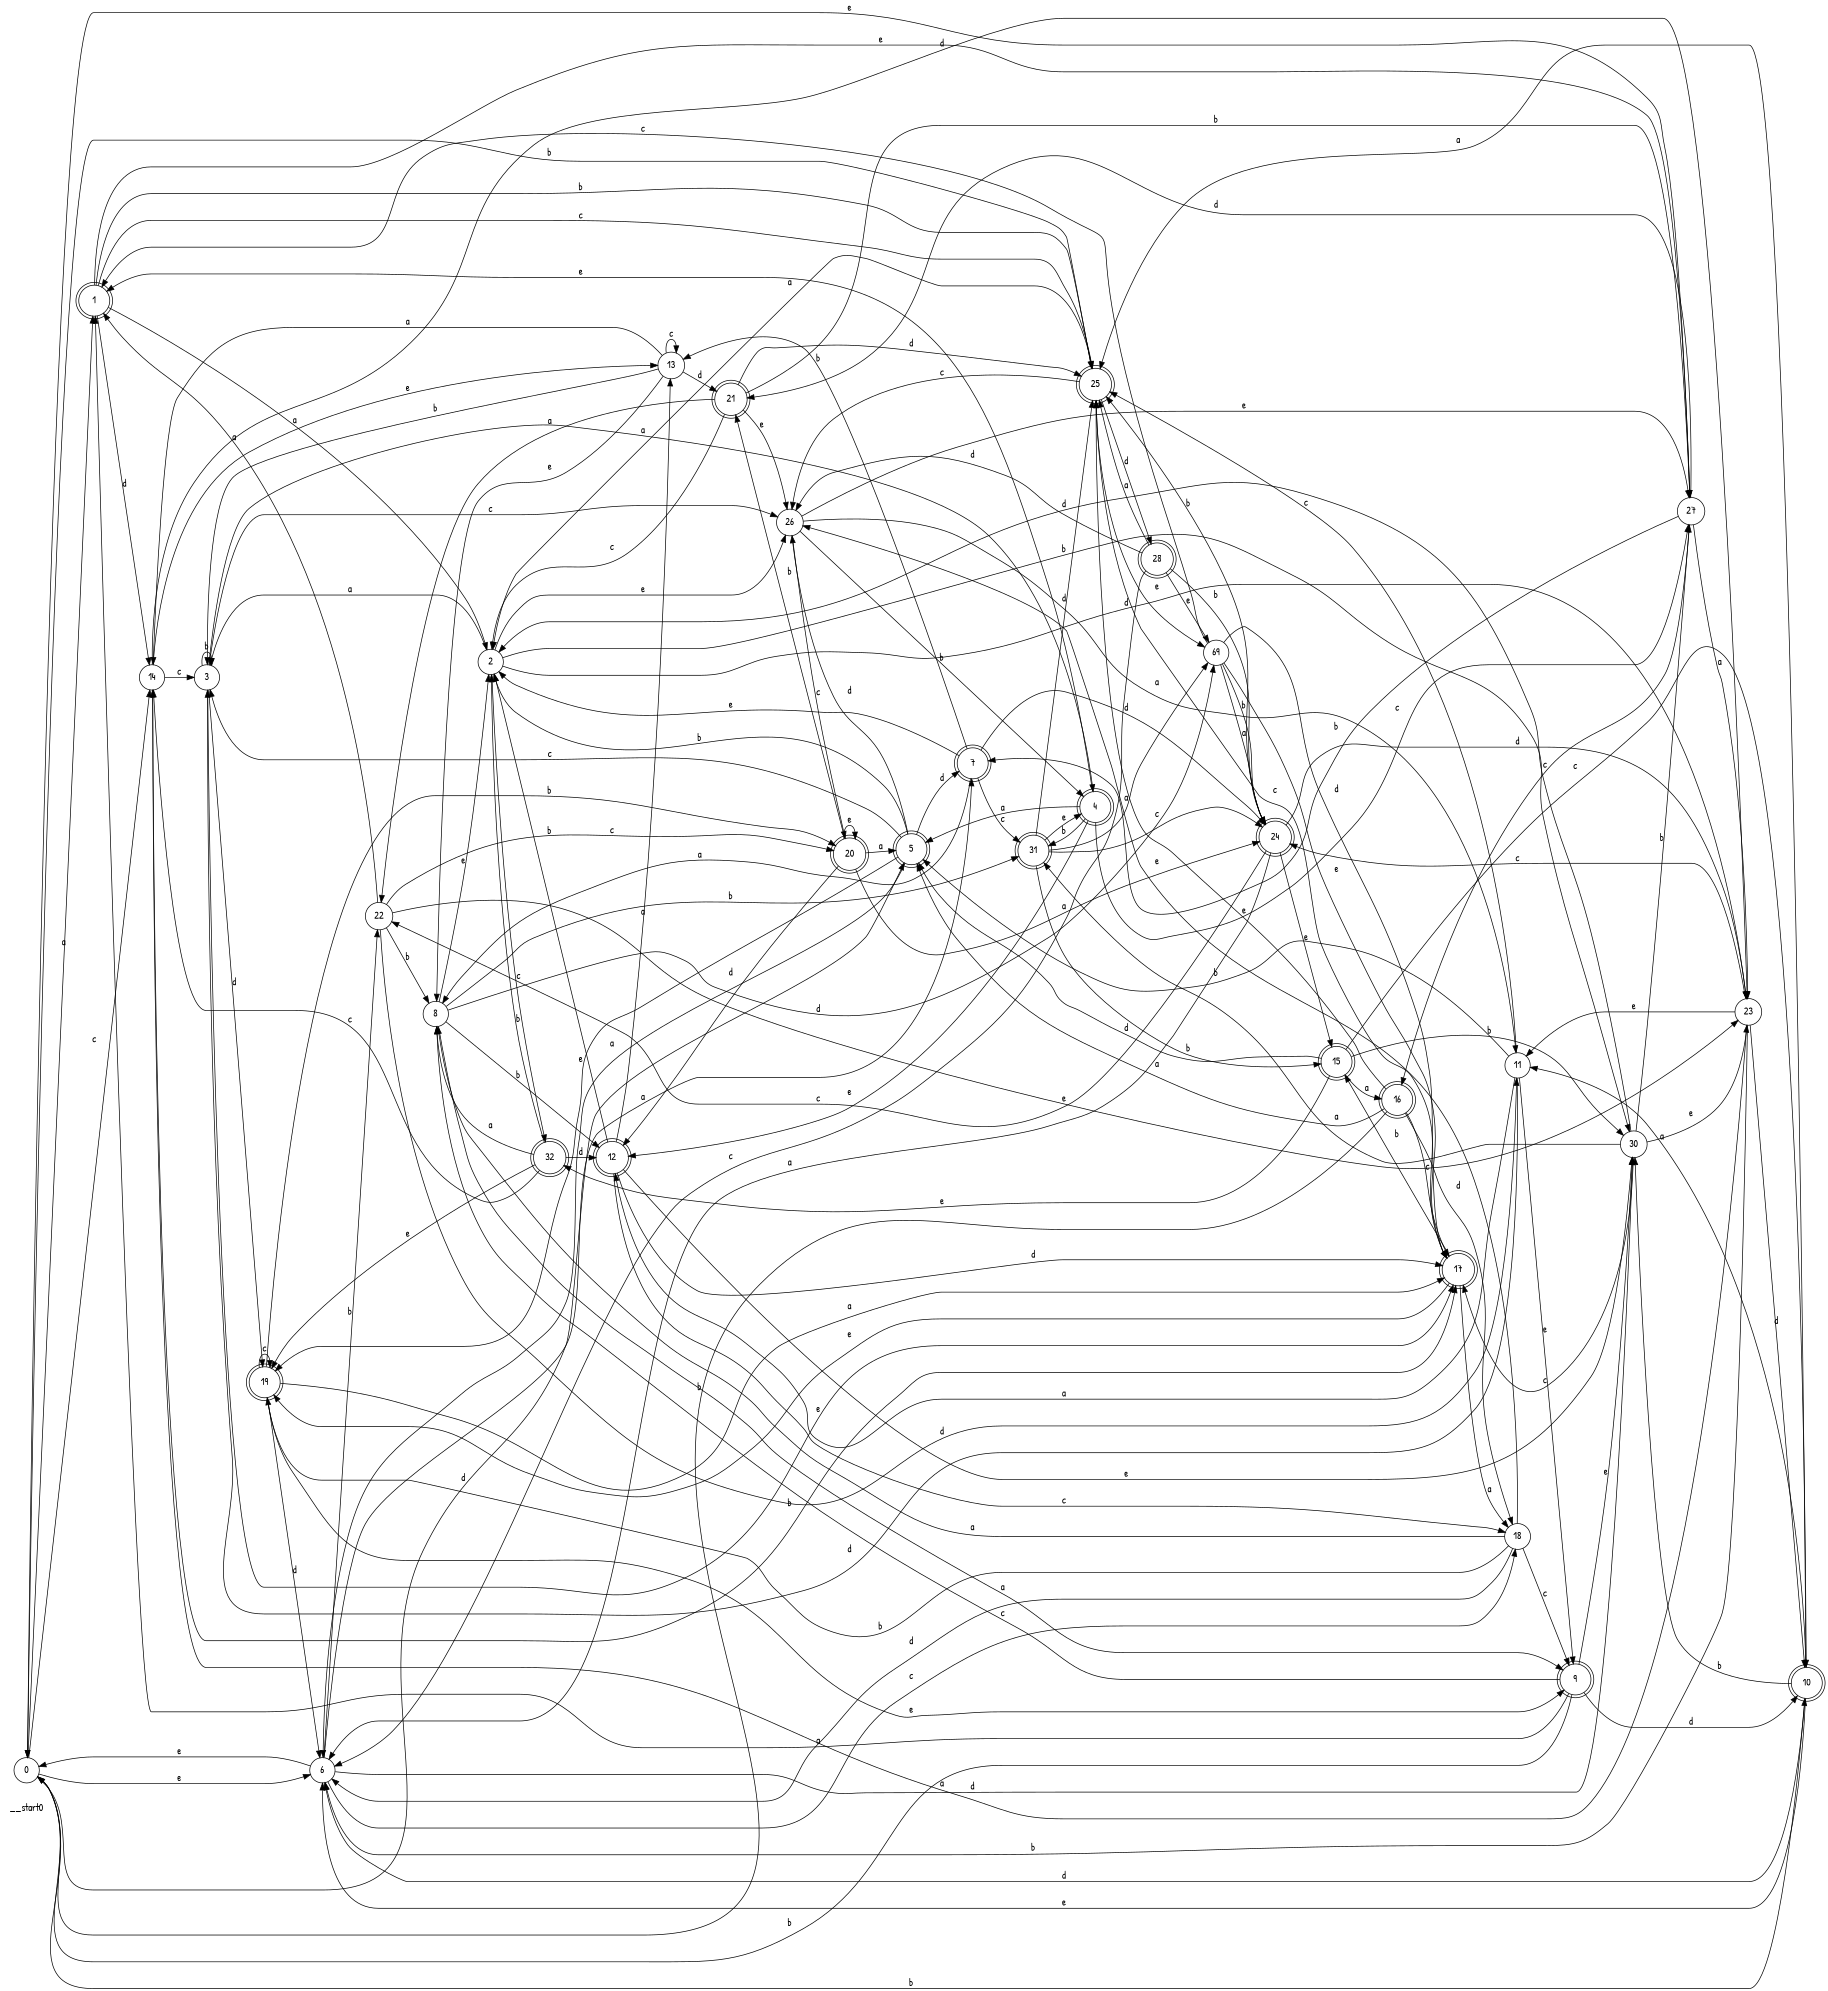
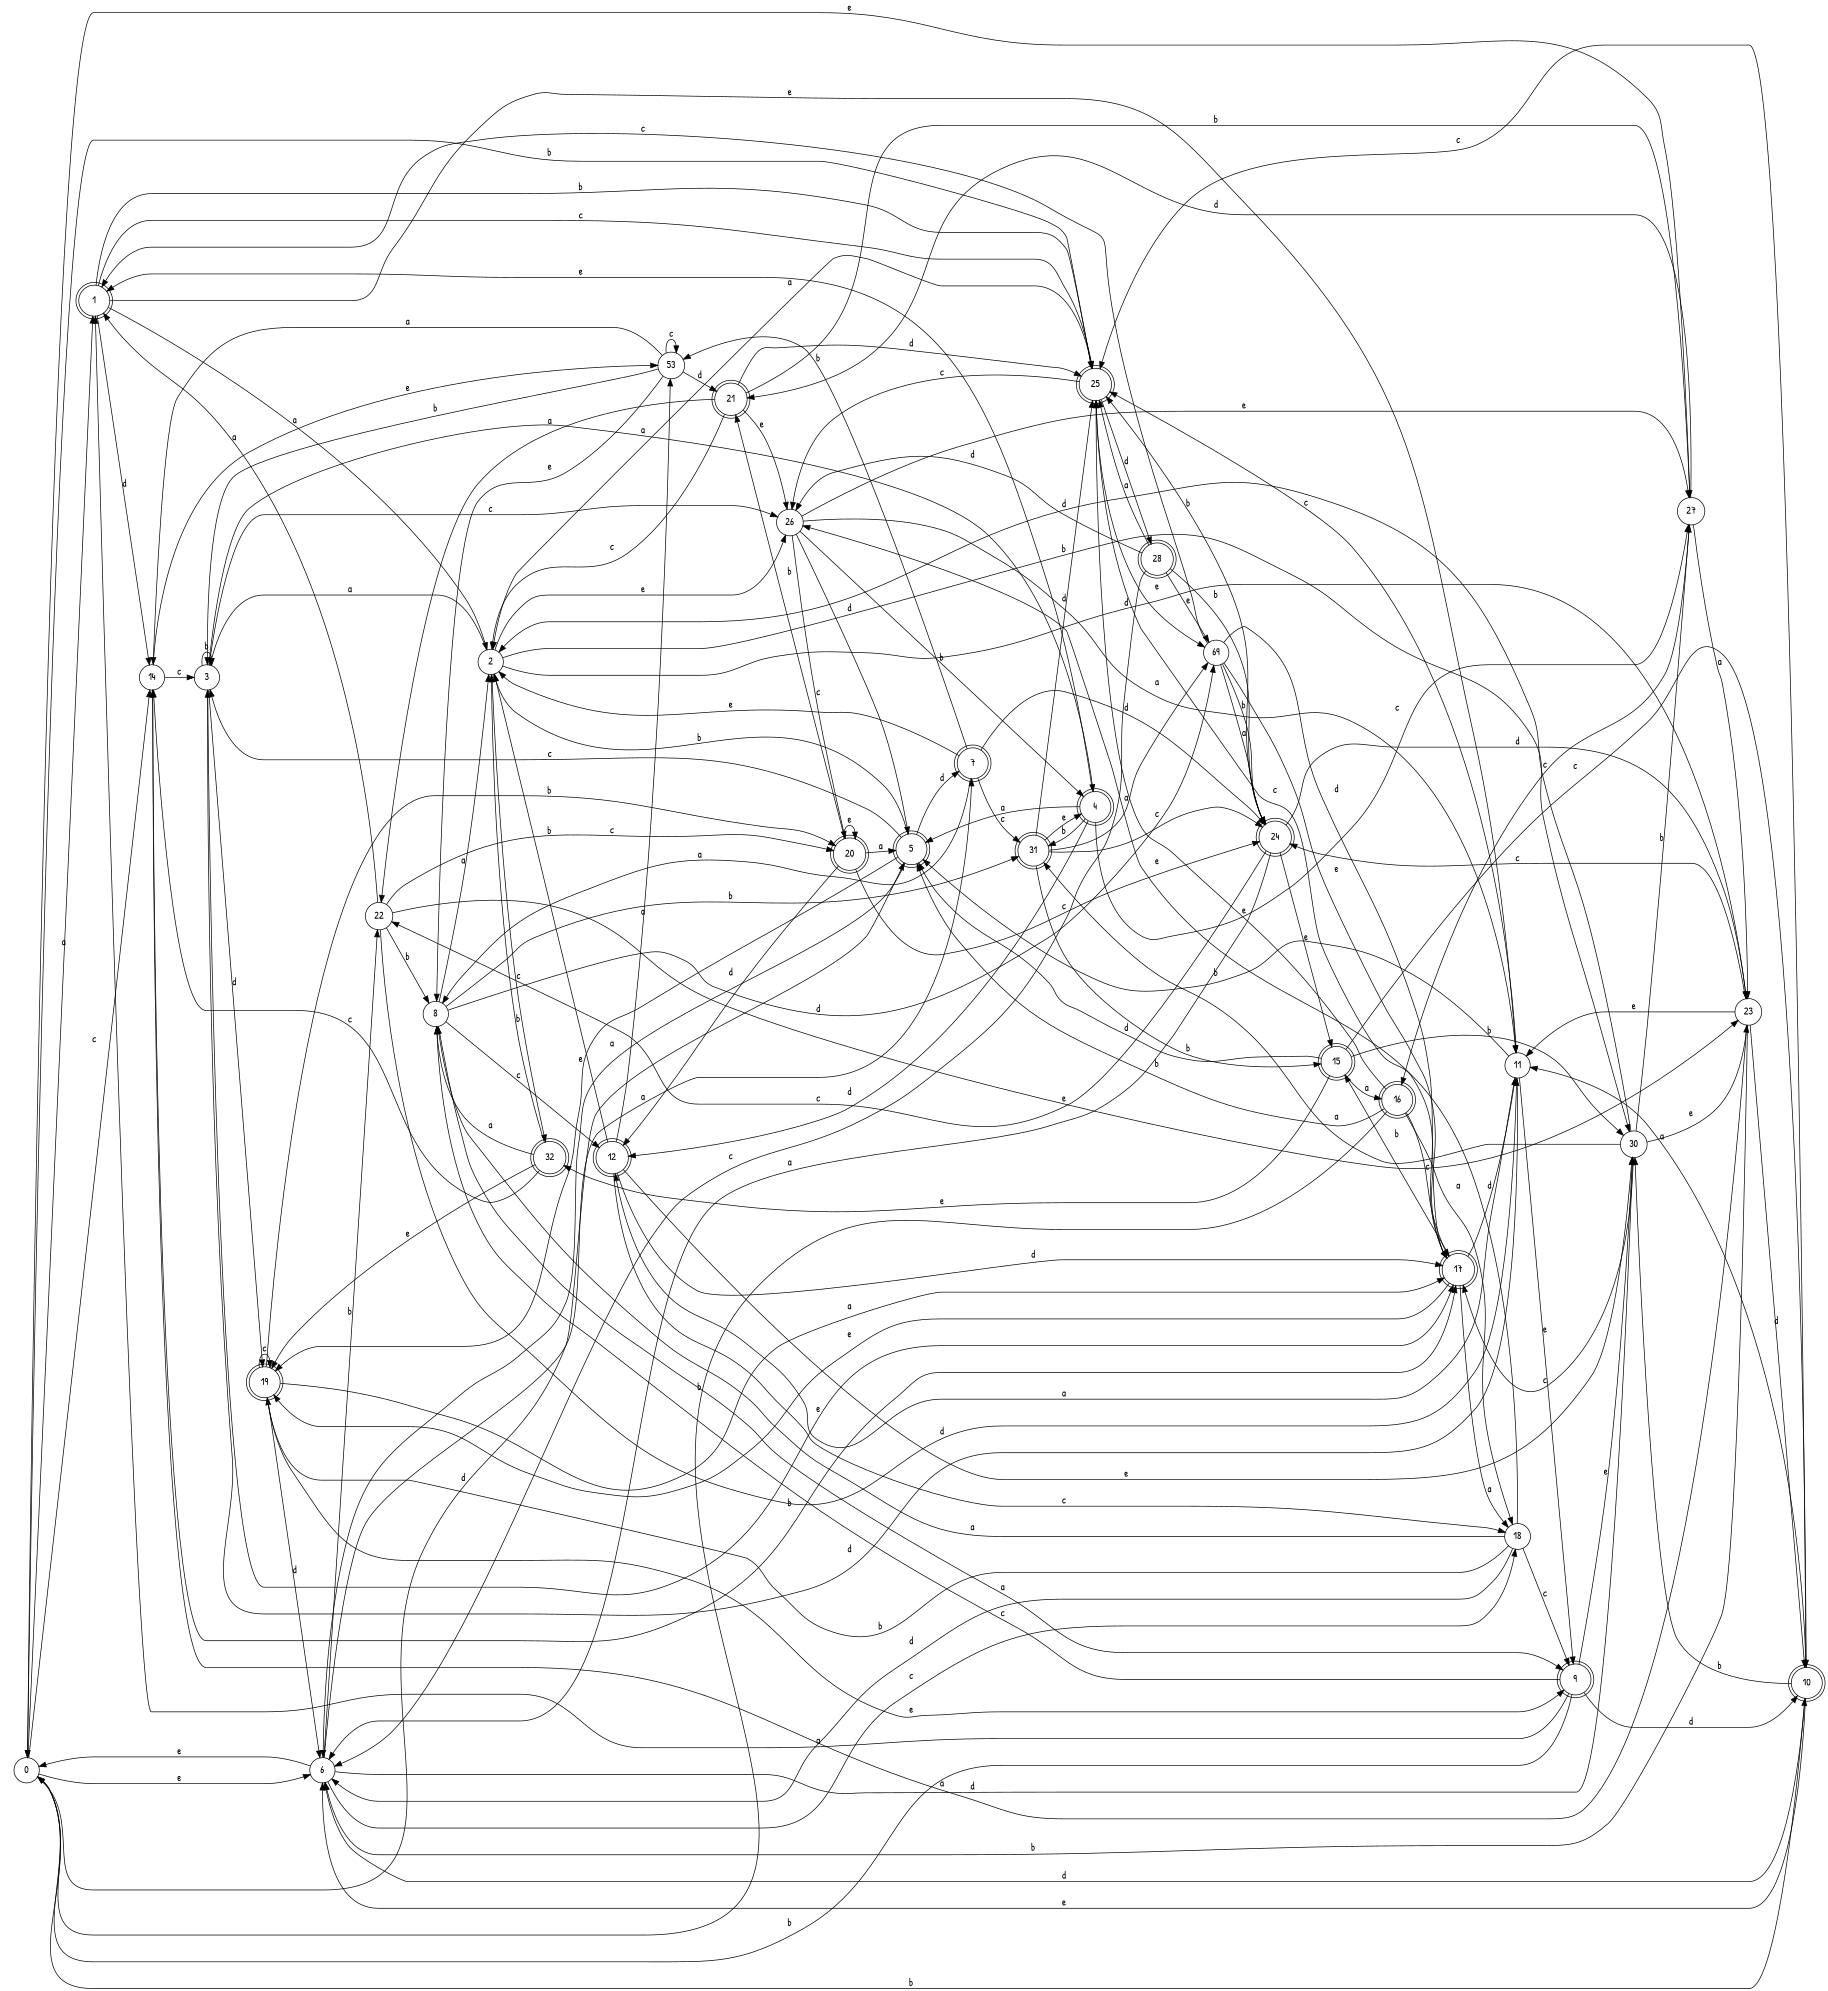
edge "14" -> "23": removed, label "d"
edge "1" -> "27": now "1" -> "11"
edge "10" -> "25": label "a" -> "c"
node "13": label "13" -> "53"
edge "5" -> "26": reversed
edge "27" -> "7": removed, label "b"
edge "8" -> "2": label "e" -> "a"
edge "20" -> "24": label "a" -> "c"
edge "16" -> "5": label "a" -> "b"
edge "8" -> "12": label "b" -> "c"
edge "4" -> "12": label "e" -> "d"
edge "32" -> "12": removed, label "d"
edge "16" -> "18": label "d" -> "a"
edge "17" -> "11": added, label "d"
node "__start0": removed
